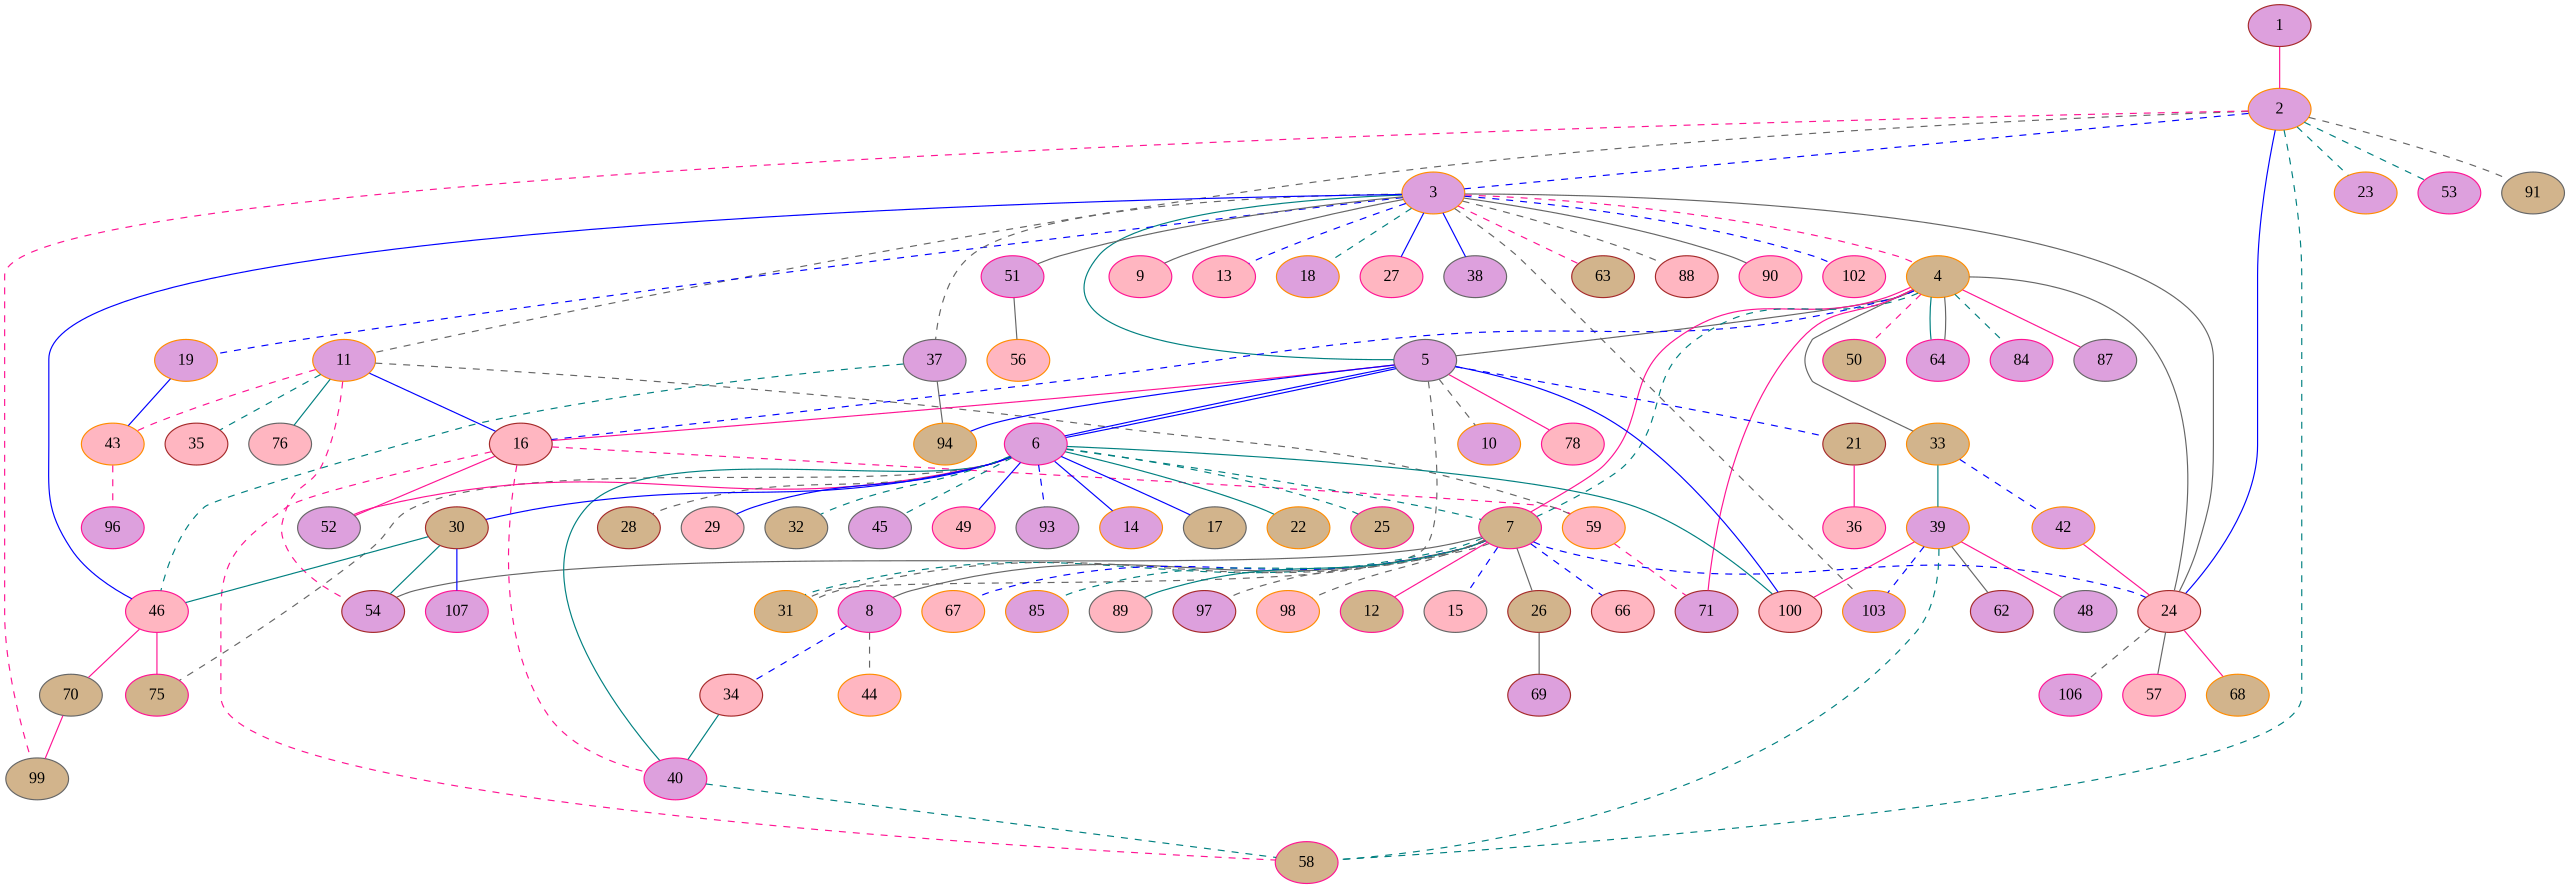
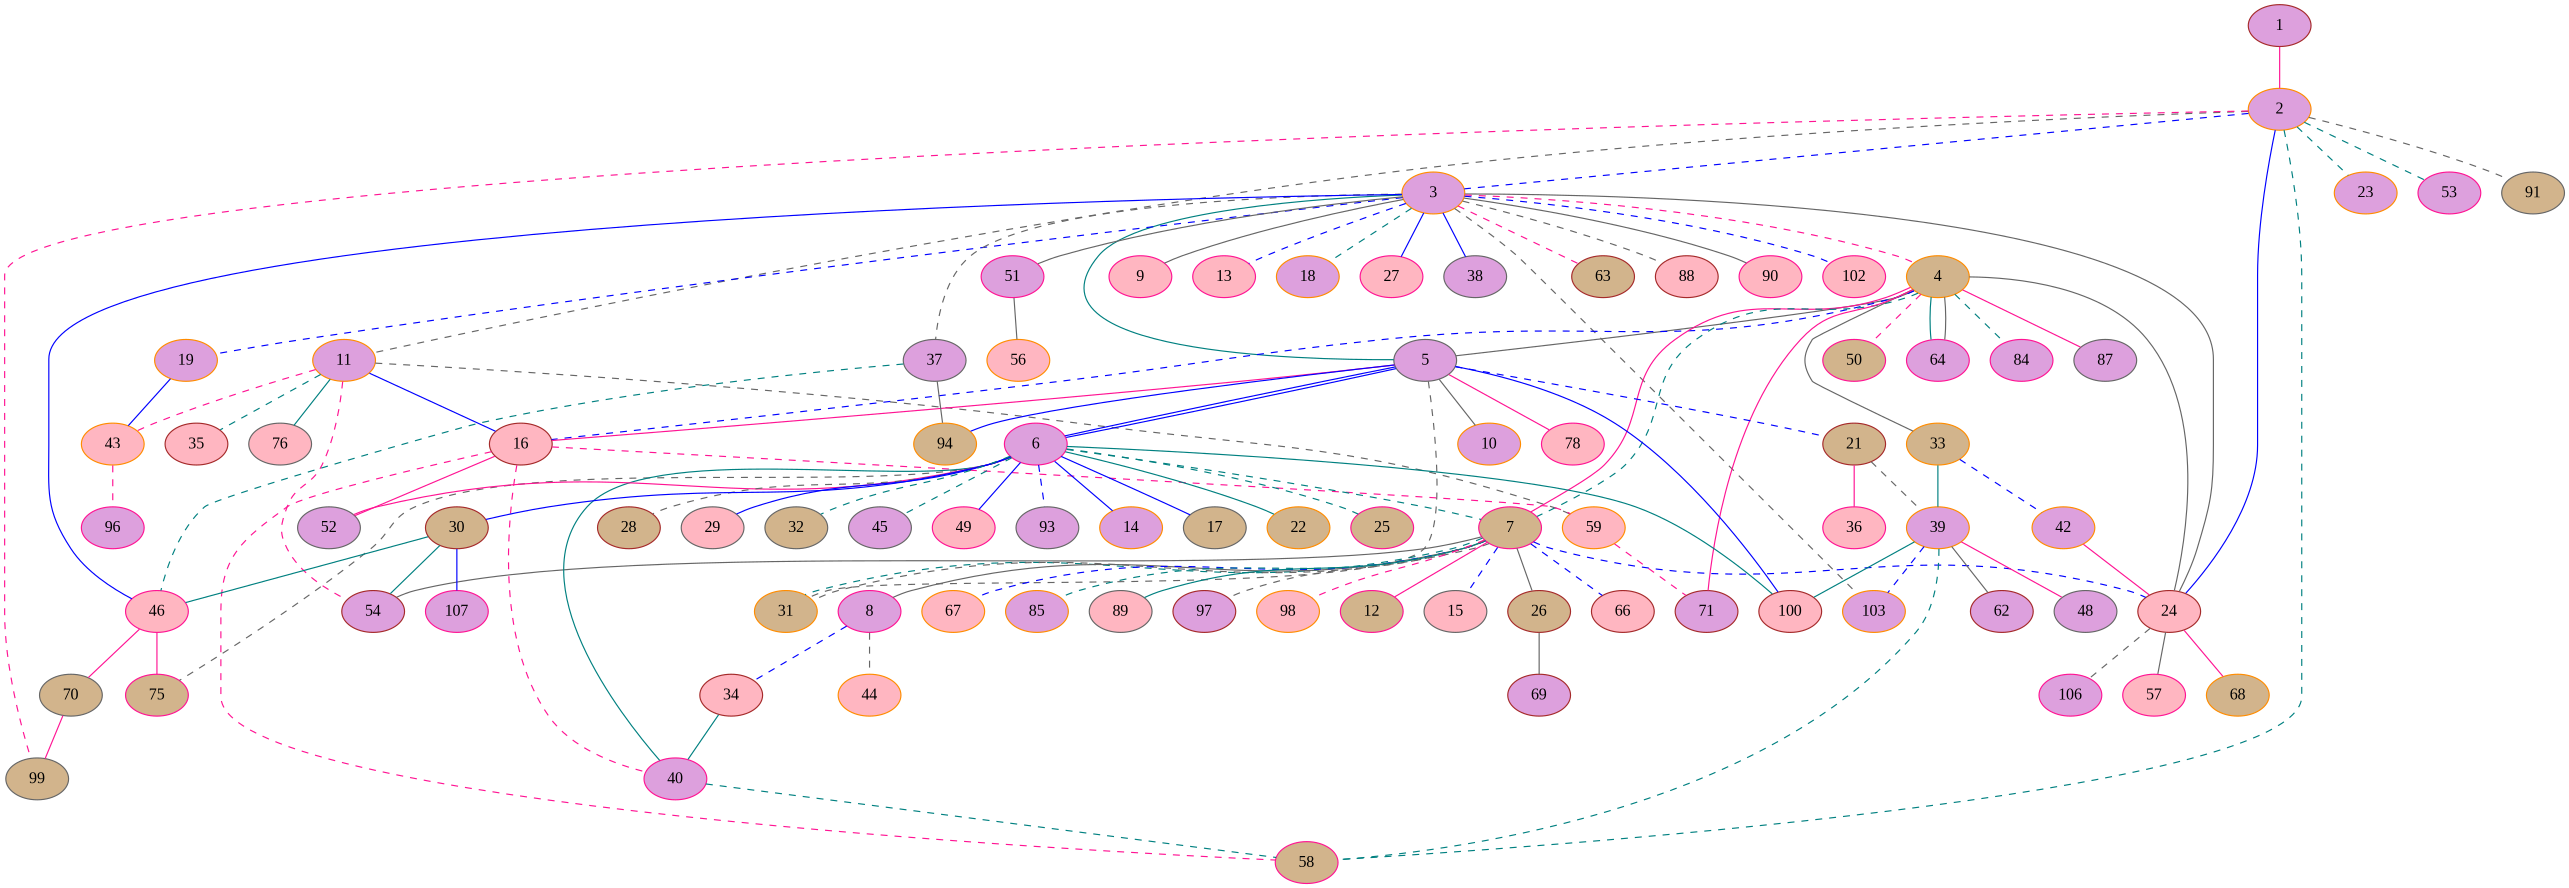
edge "5" -- "10": style dashed -> solid
edge "21" -- "39": added
edge "7" -- "98": color gray40 -> deeppink
edge "39" -- "100": color deeppink -> teal
